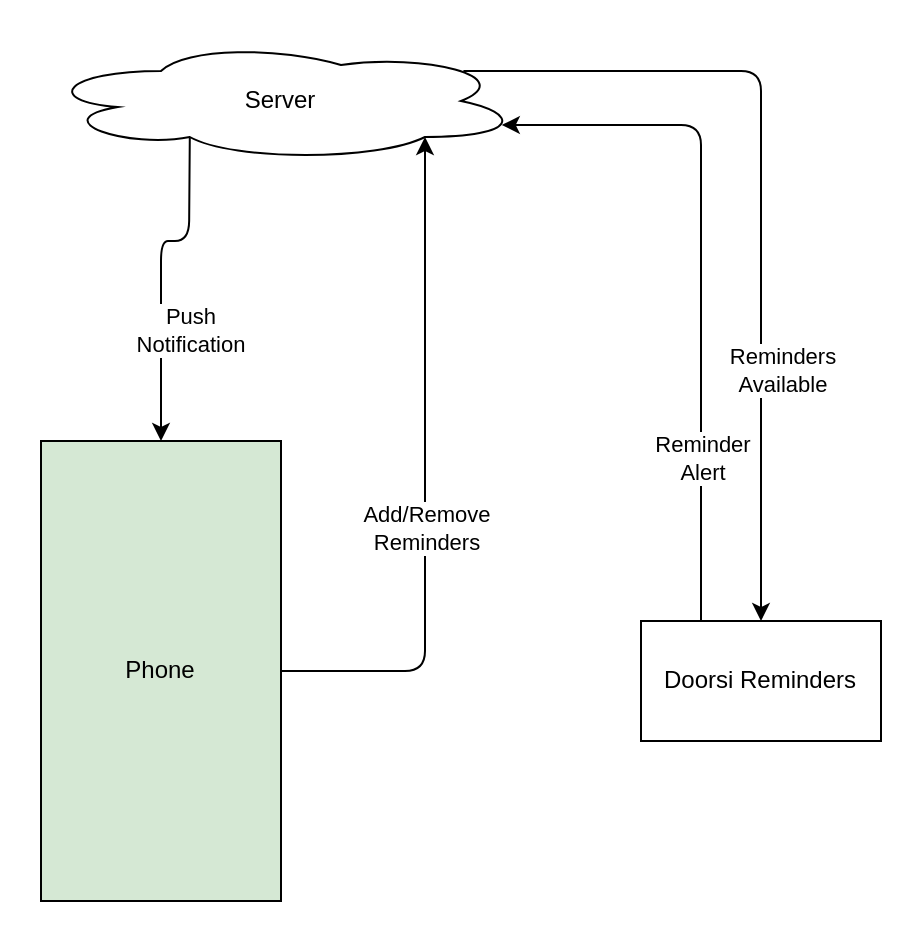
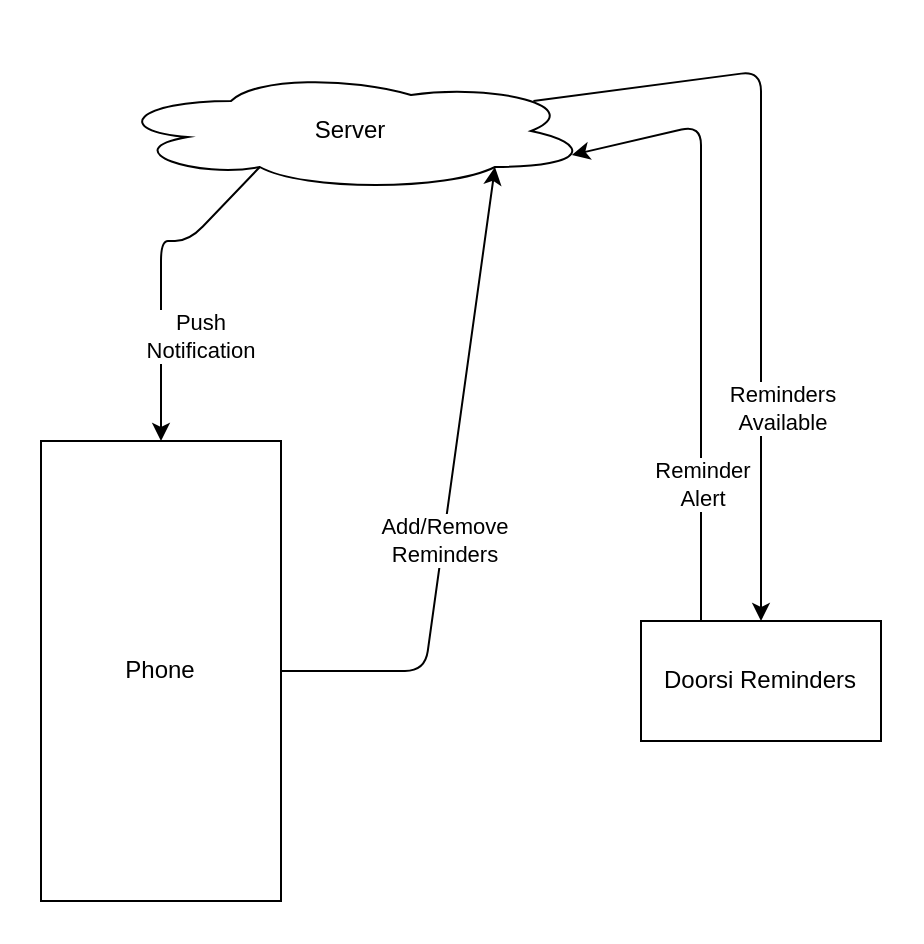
node "Server": moved (281, 101) -> (351, 131)
node "Phone": fillcolor #d5e8d4 -> #ffffff
